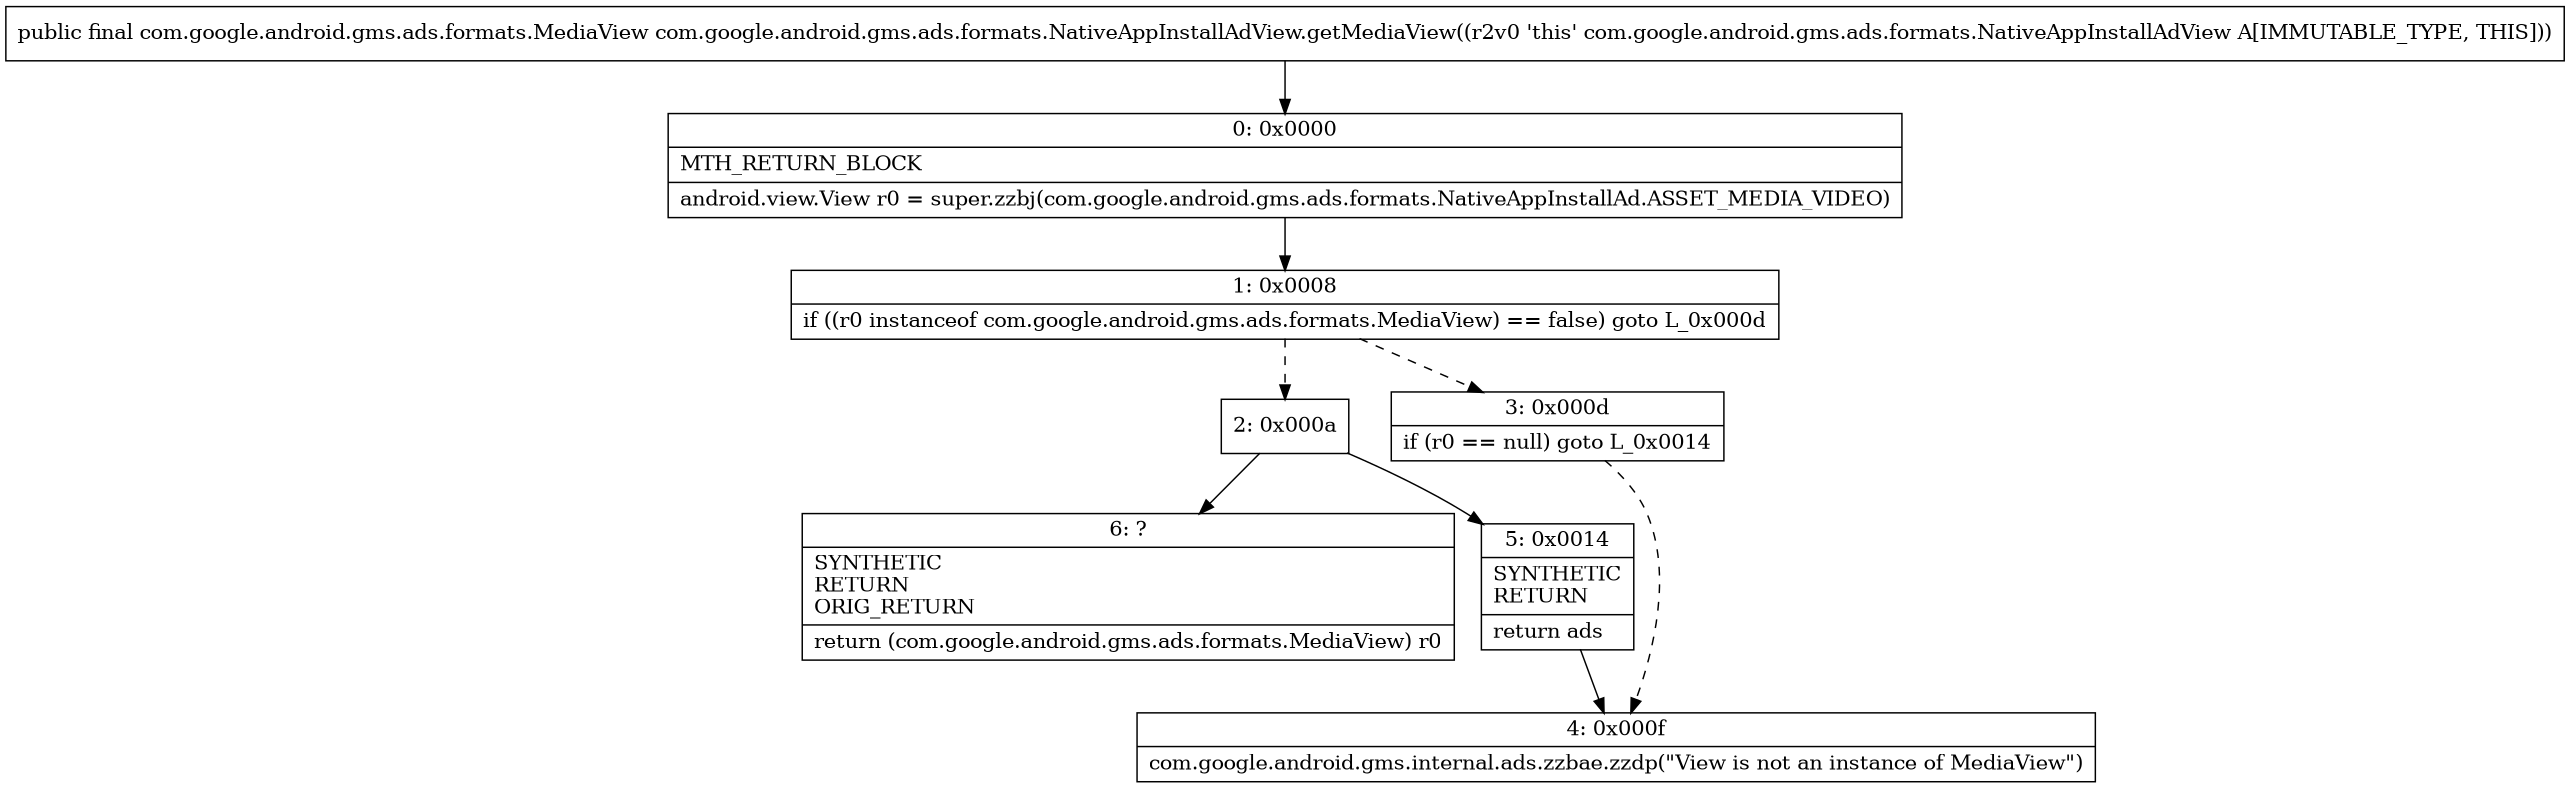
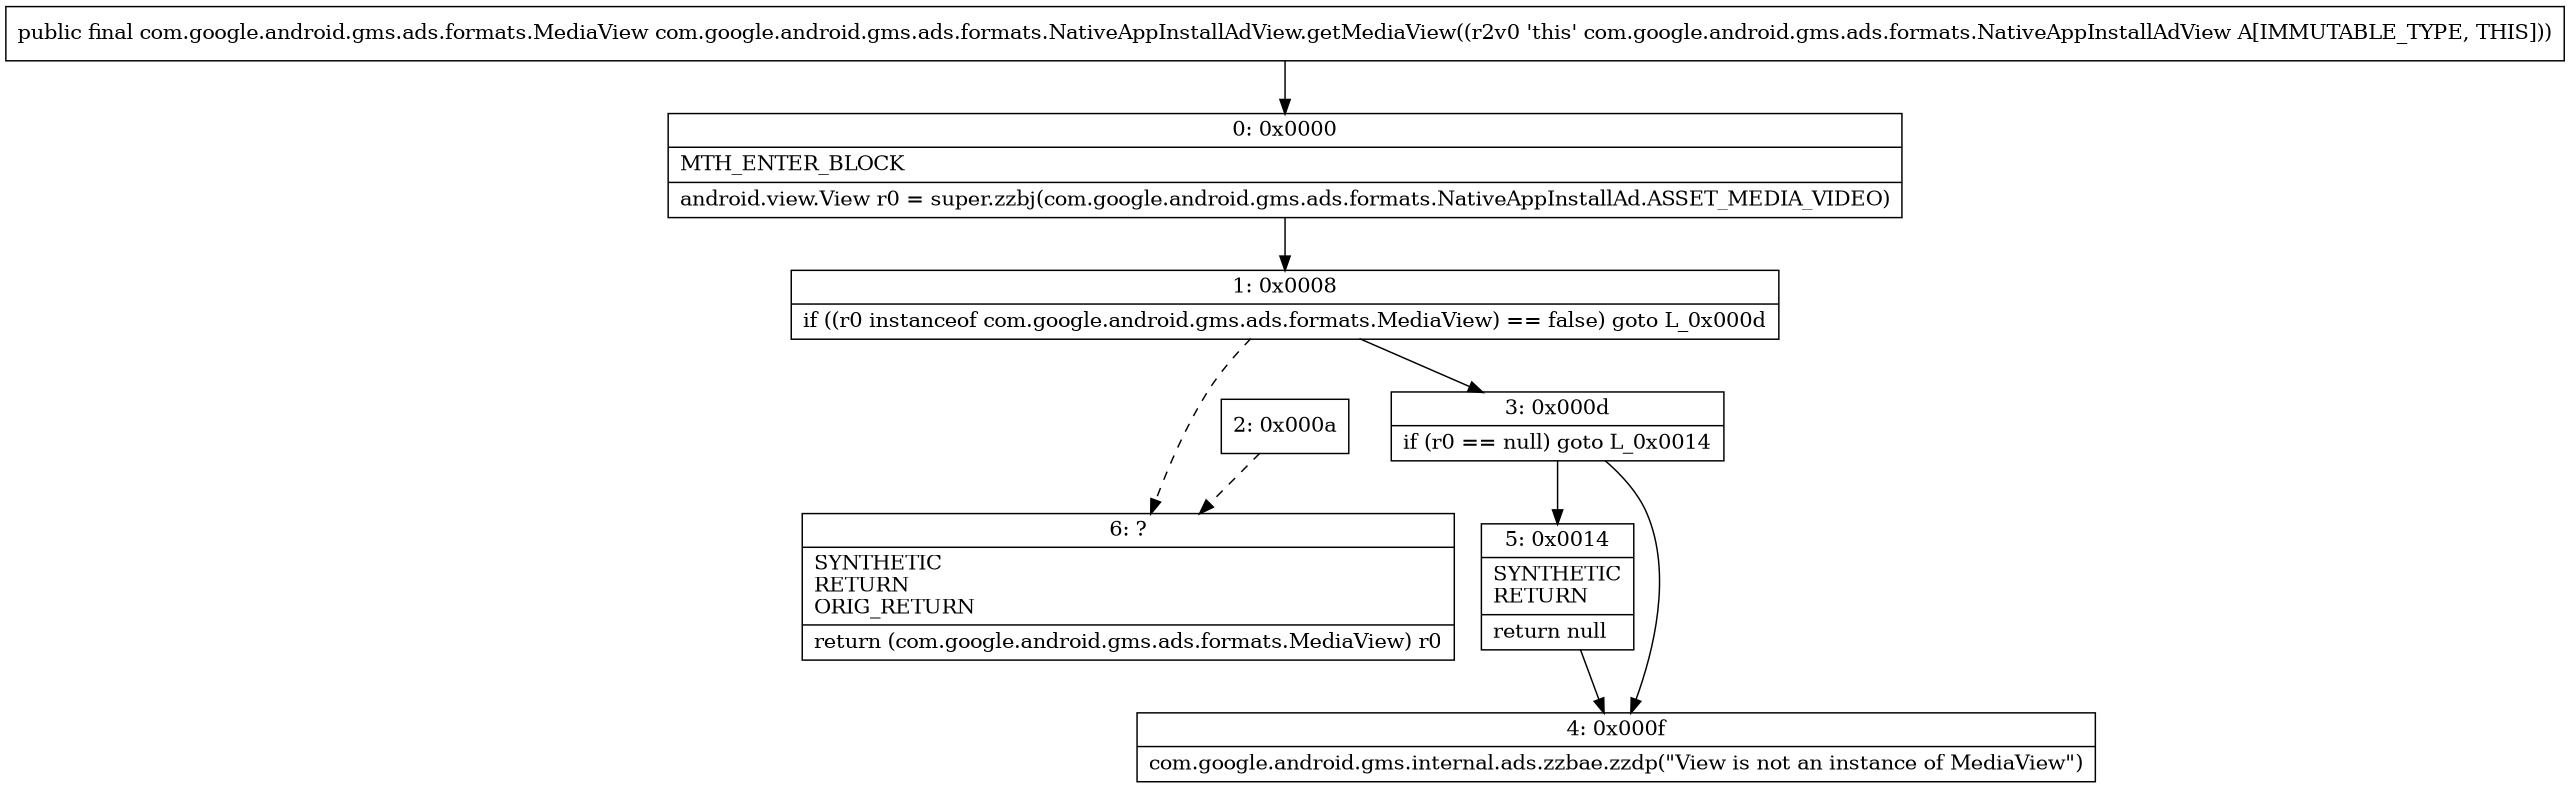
node "0: 0x0000": text "MTH_RETURN_BLOCK" -> "MTH_ENTER_BLOCK"
edge "1: 0x0008" -> "2: 0x000a": now "1: 0x0008" -> "6: ?"
edge "1: 0x0008" -> "3: 0x000d": style dashed -> solid
edge "2: 0x000a" -> "6: ?": style solid -> dashed
edge "2: 0x000a" -> "5: 0x0014": now "3: 0x000d" -> "5: 0x0014"
edge "3: 0x000d" -> "4: 0x000f": style dashed -> solid
node "5: 0x0014": text "return ads" -> "return null"
